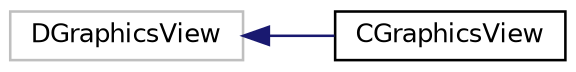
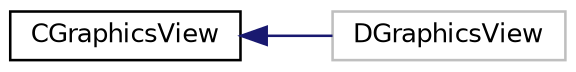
edge "CGraphicsView" -> "DGraphicsView": reversed
